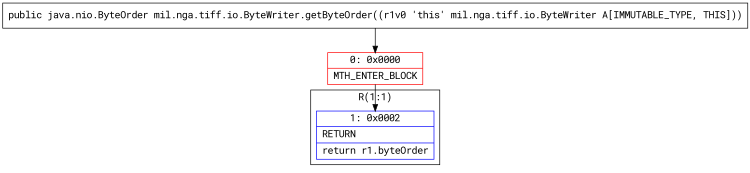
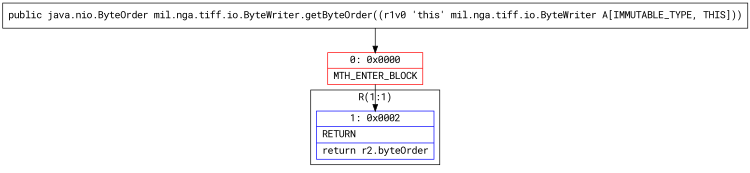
node "1: 0x0002": text "return r1.byteOrder" -> "return r2.byteOrder"
